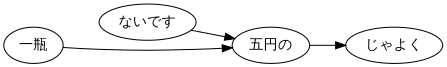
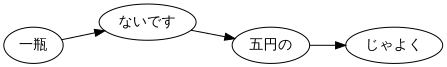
edge "一瓶" -> "五円の": now "一瓶" -> "ないです"
